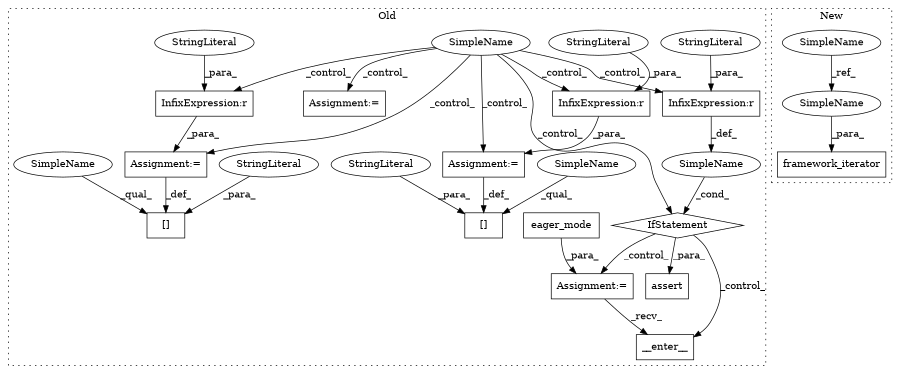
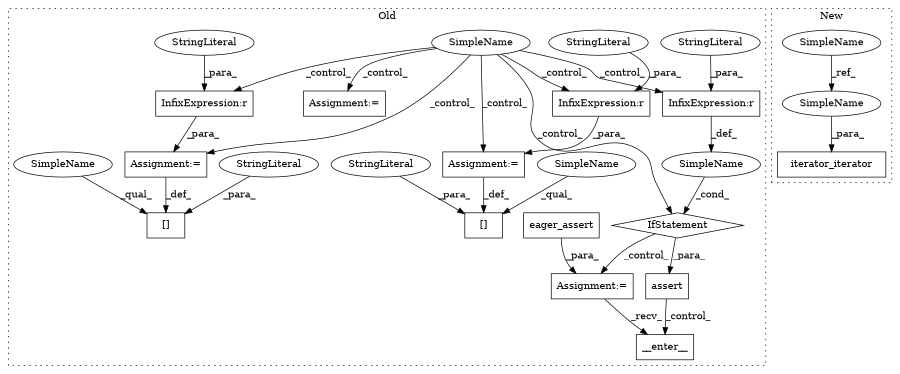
node "framework_iterator": label "framework_iterator" -> "iterator_iterator"
node "eager_mode": label "eager_mode" -> "eager_assert"
edge "IfStatement" -> "__enter__": now "assert" -> "__enter__"
